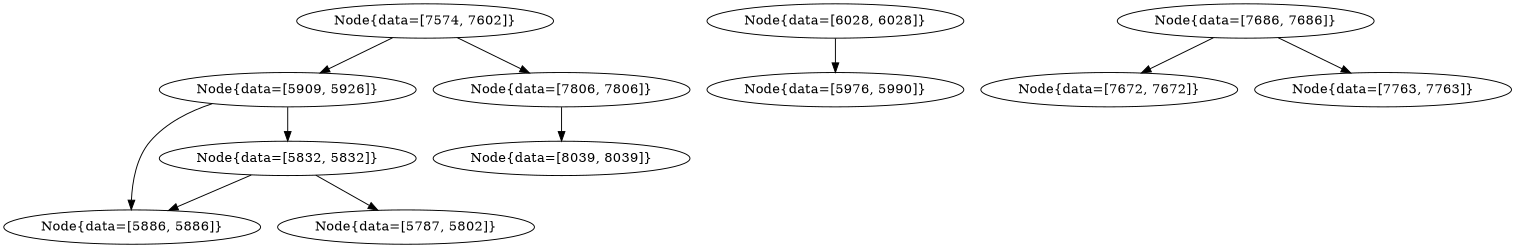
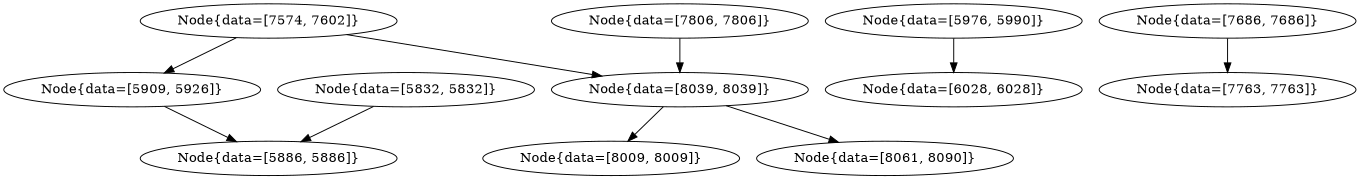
edge "Node{data=[6028, 6028]}" -> "Node{data=[5976, 5990]}": reversed
edge "Node{data=[7574, 7602]}" -> "Node{data=[7806, 7806]}": now "Node{data=[7574, 7602]}" -> "Node{data=[8039, 8039]}"
node "Node{data=[7672, 7672]}": removed
edge "Node{data=[5909, 5926]}" -> "Node{data=[5832, 5832]}": removed
node "Node{data=[8009, 8009]}": added
node "Node{data=[8061, 8090]}": added
node "Node{data=[5787, 5802]}": removed
